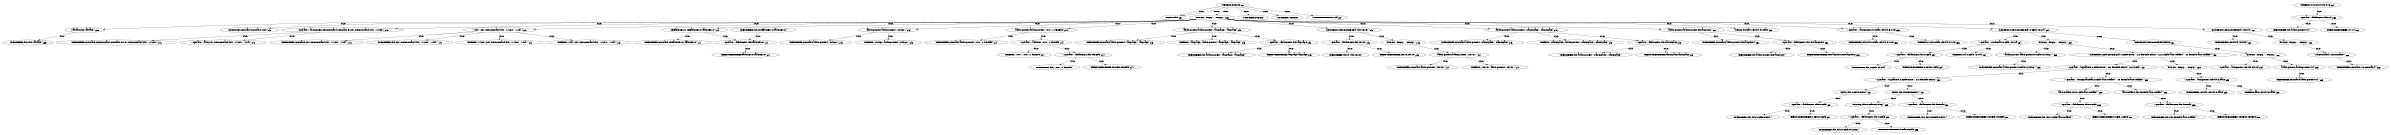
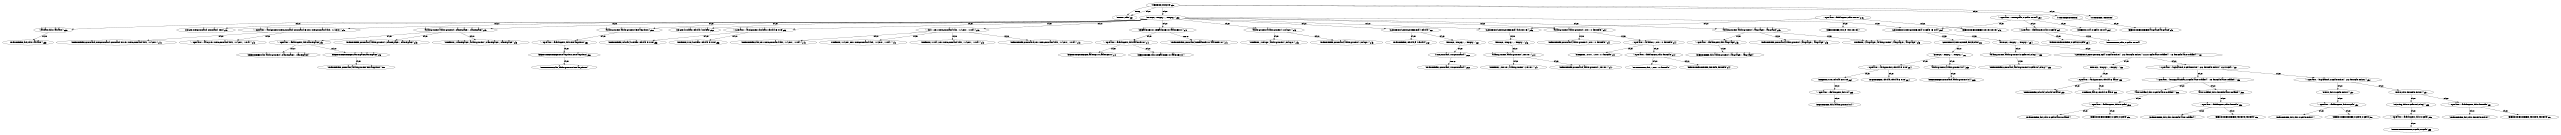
node "(METHOD_RETURN,void)": removed
node "(FIELD_IDENTIFIER,url,url)": removed
edge "(setFailOnError,setFailOnError(failOnError))" -> "(IDENTIFIER,command,setFailOnError(failOnError))": label "AST: " -> "DDG: "
edge "(IDENTIFIER,this,setFailOnError(failOnError))" -> "(<operator>.fieldAccess,this.failOnError)": reversed
edge "(CONTROL_STRUCTURE,IF,if (this.server))" -> "(<operator>.fieldAccess,this.server)": reversed
edge "(addArgument,addArgument(extraOptions))" -> "(IDENTIFIER,command,addArgument(extraOptions))": now "(FIELD_IDENTIFIER,namespace,namespace)" -> "(IDENTIFIER,command,addArgument(extraOptions))"
edge "(CONTROL_STRUCTURE,IF,if (srcFile != null))" -> "(<operator>.notEquals,srcFile != null)": reversed
edge "(CONTROL_STRUCTURE,IF,if (srcFile != null))" -> "(CONTROL_STRUCTURE,ELSE,else)": label "DDG: " -> "AST: "
node "(IDENTIFIER,command,addArgument(extraOptions))": text "250" -> "950"
edge "(<operator>.fieldAccess,this.language)" -> "(FIELD_IDENTIFIER,language,language)": now "(MODIFIER,PUBLIC)" -> "(FIELD_IDENTIFIER,language,language)"
edge "(<operator>.fieldAccess,this.extraOptions)" -> "(IDENTIFIER,this,addArgument(extraOptions))": now "(FIELD_IDENTIFIER,extraOptions,extraOptions)" -> "(IDENTIFIER,this,addArgument(extraOptions))"
node "(LITERAL,null,srcFile != null)": text "754" -> "254"
edge "(runCommand,runCommand())" -> "(IDENTIFIER,command,runCommand())": label "AST: " -> "DDG: "
edge "(<operator>.assignment,rebuild = true)" -> "(LITERAL,true,rebuild = true)": added, label "AST:"
node "(IDENTIFIER,rebuild,rebuild = true)": added
node "(<operator>.assignment,rebuild = false)": text "859" -> "259"
node "(IDENTIFIER,this,this.srcFile.toString())": removed
